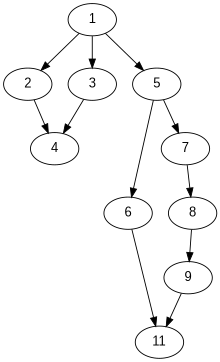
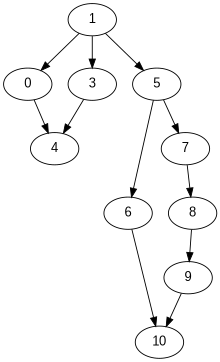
node "2": label "2" -> "0"
node "11": label "11" -> "10"
